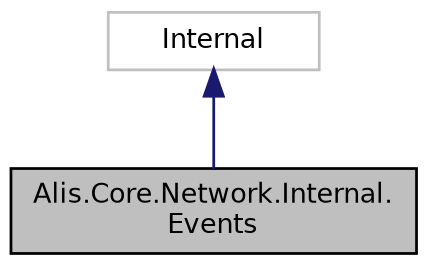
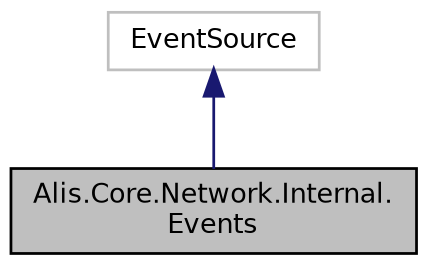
node "Internal": label "Internal" -> "EventSource"
